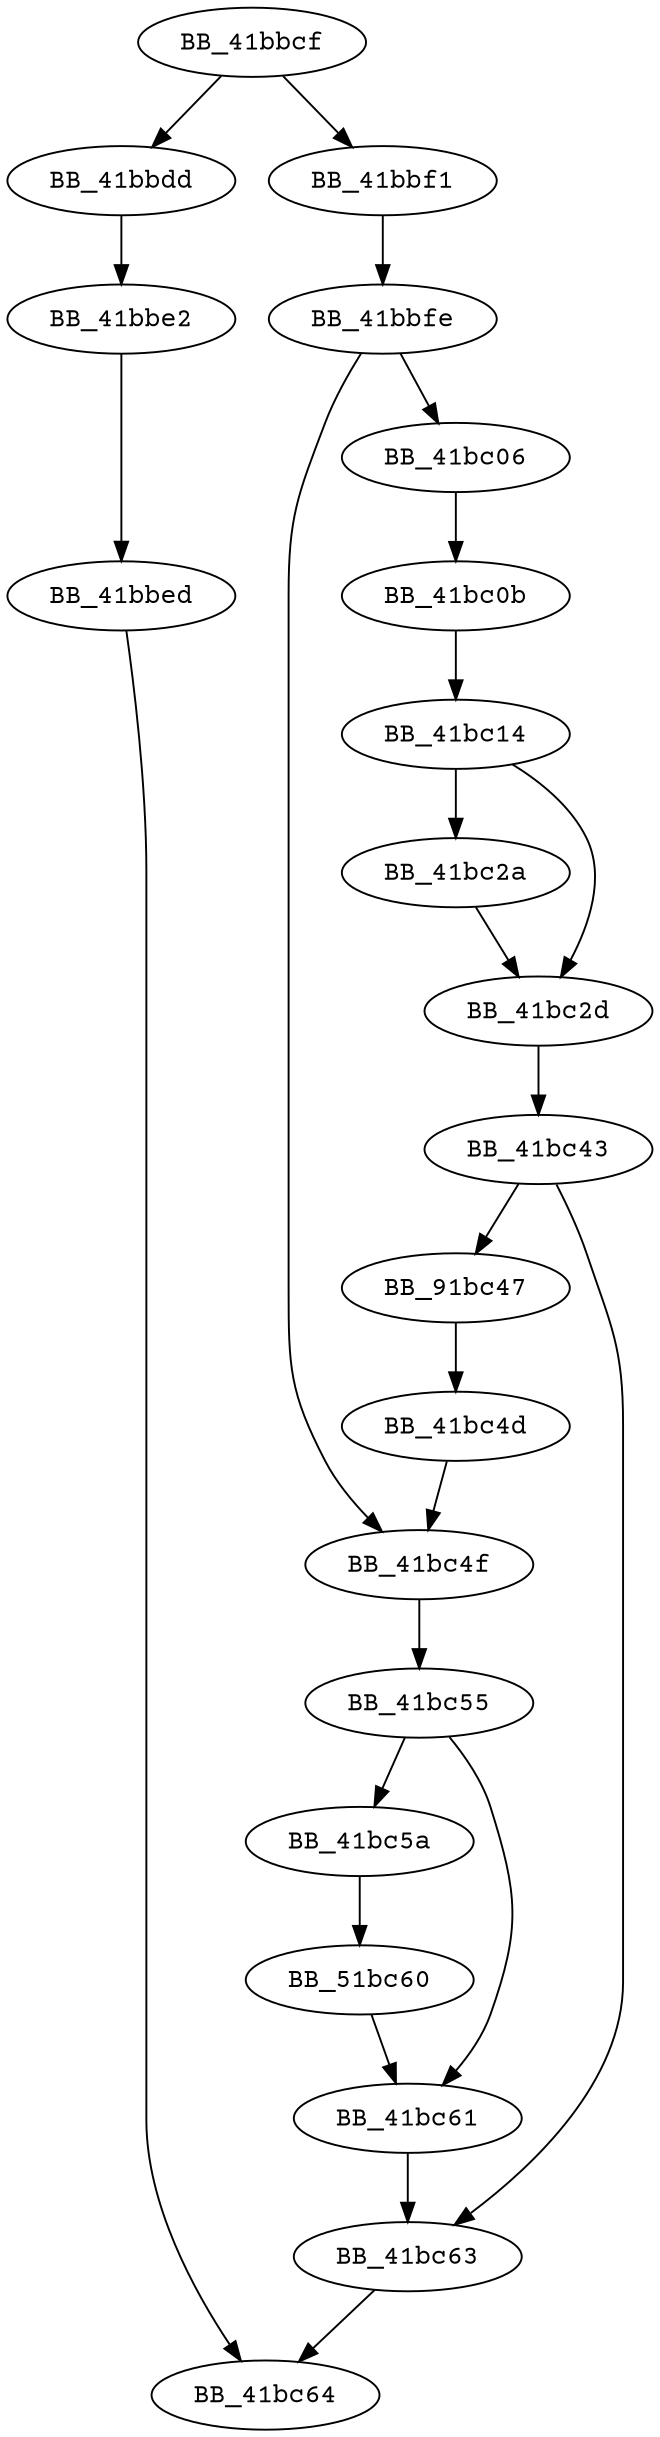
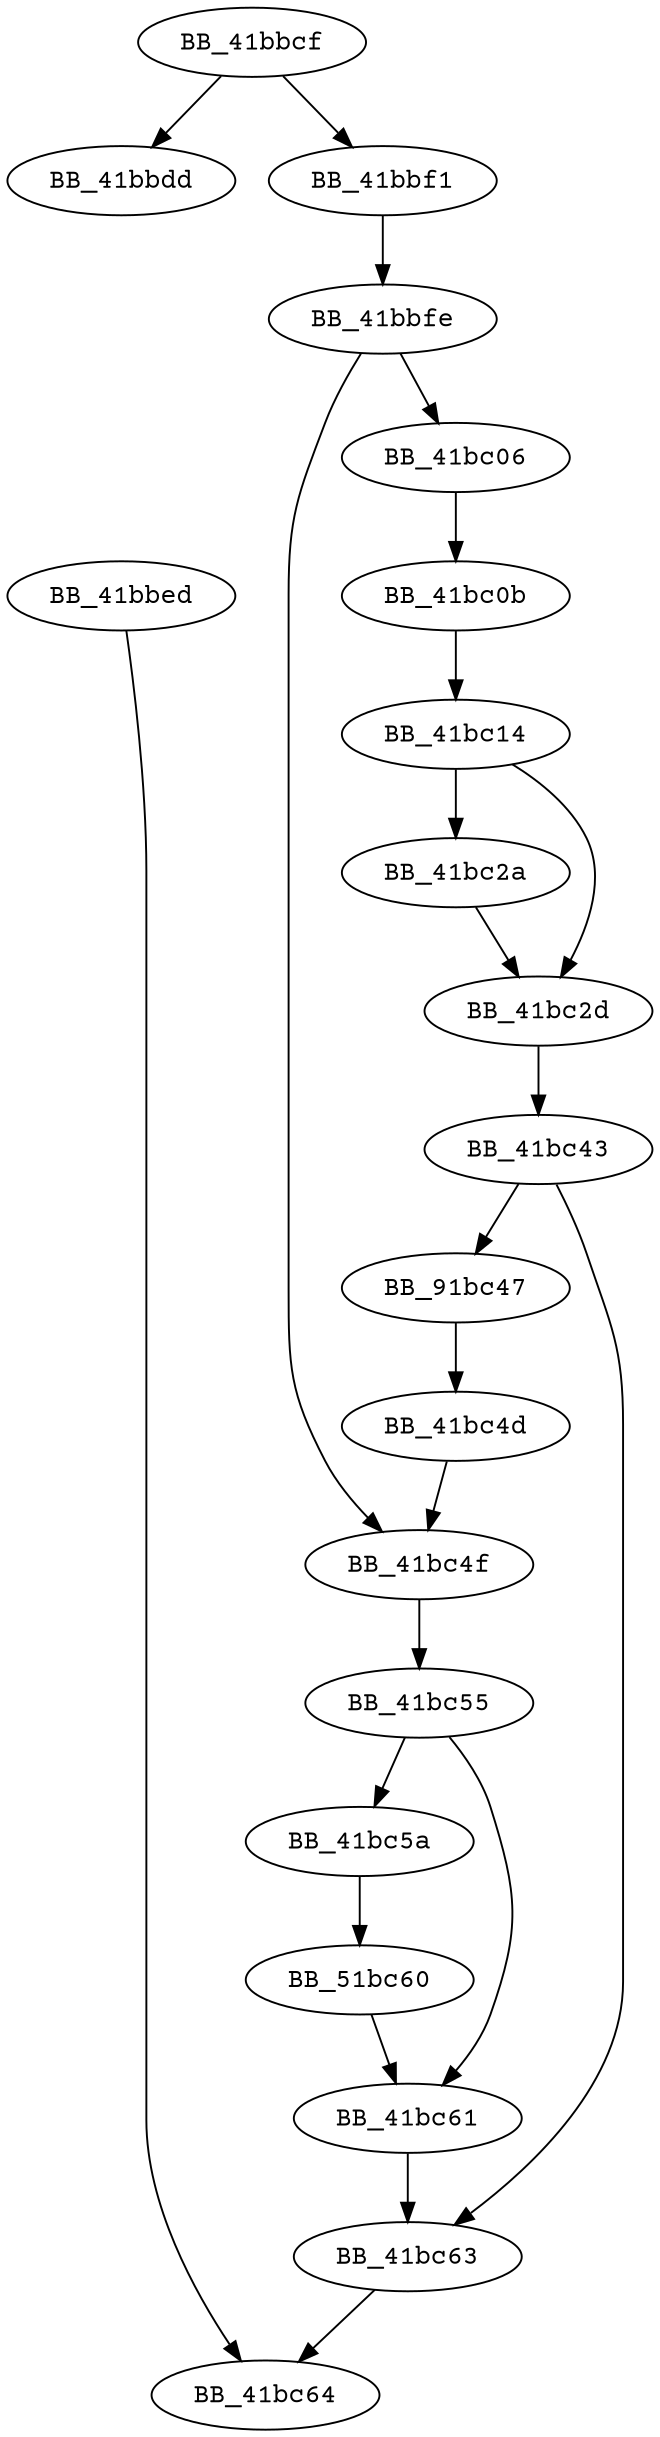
node "BB_41bbe2": removed
